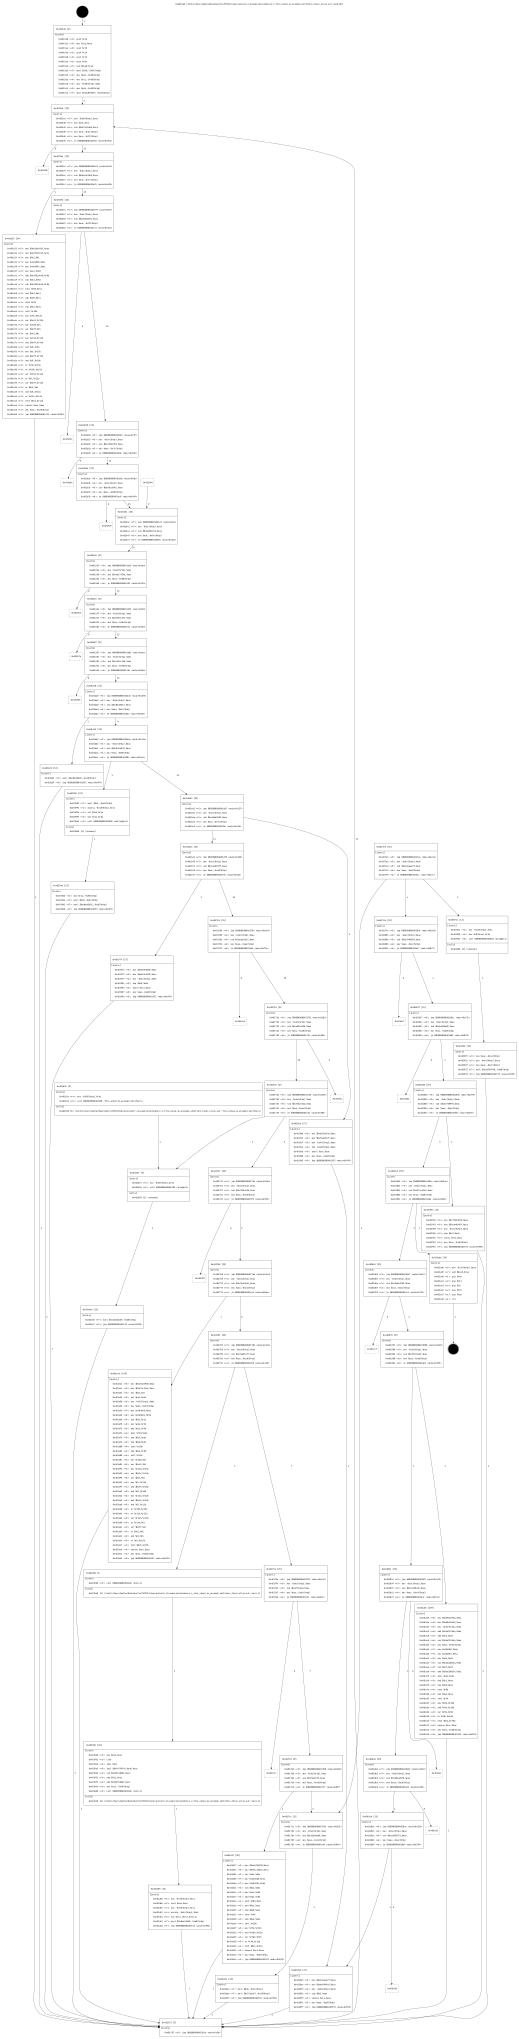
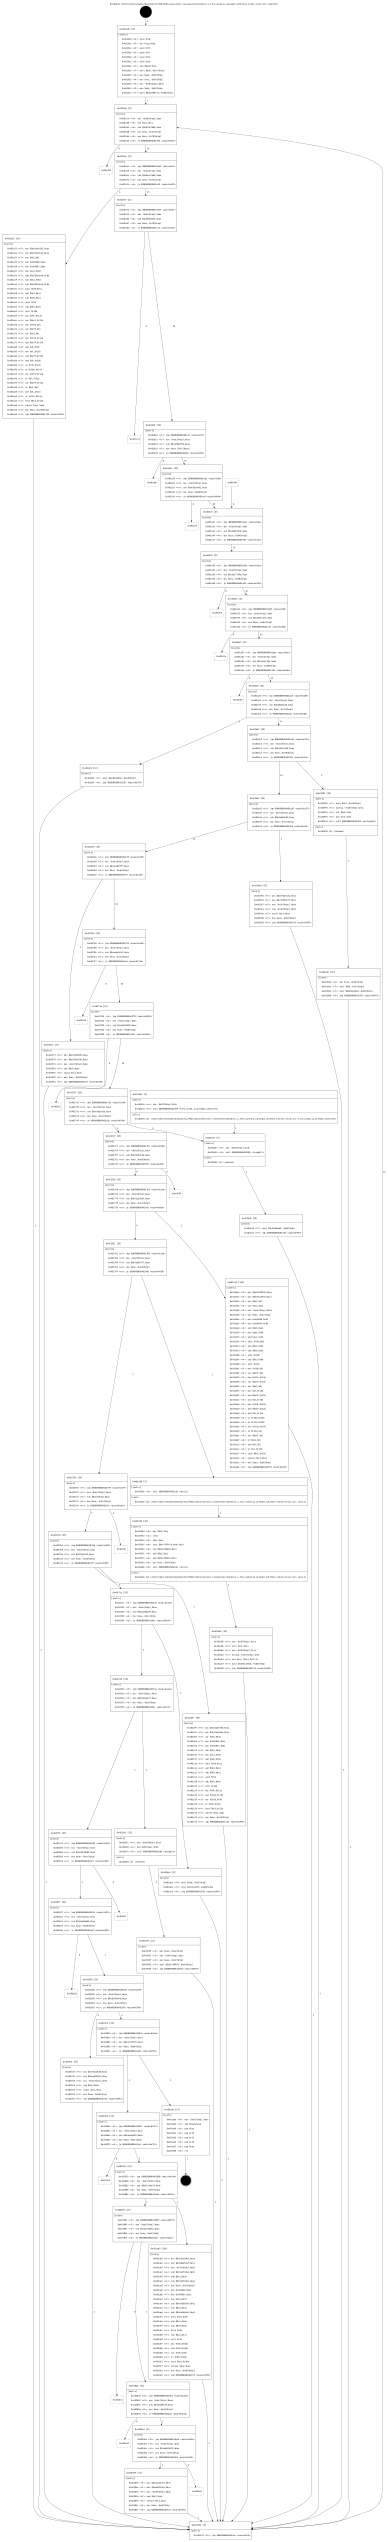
edge "0x4017e5 [25]" -> "0x4017cc [25]": reversed
edge "0x4019bd [27]" -> "0x4018e9 [27]": now "0x4019bd [27]" -> "0x401f33 [5]"
